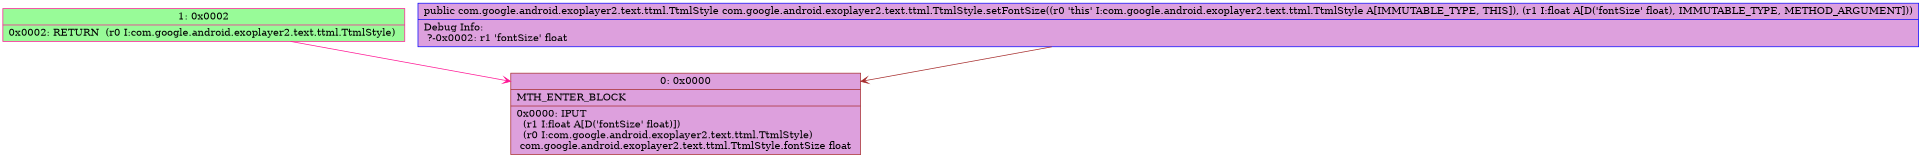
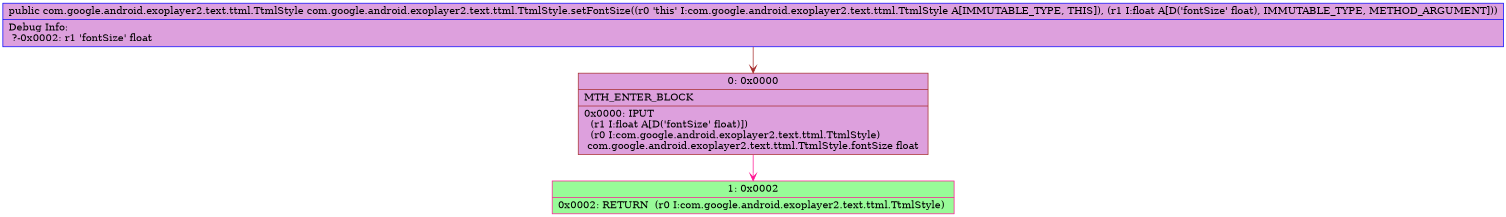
edge "1: 0x0002" -> "0: 0x0000": reversed
